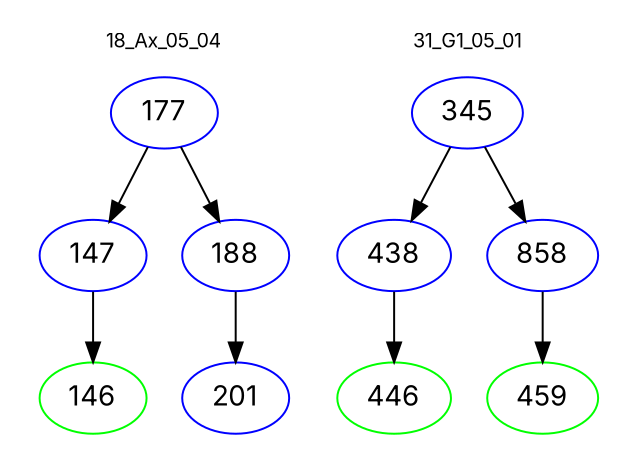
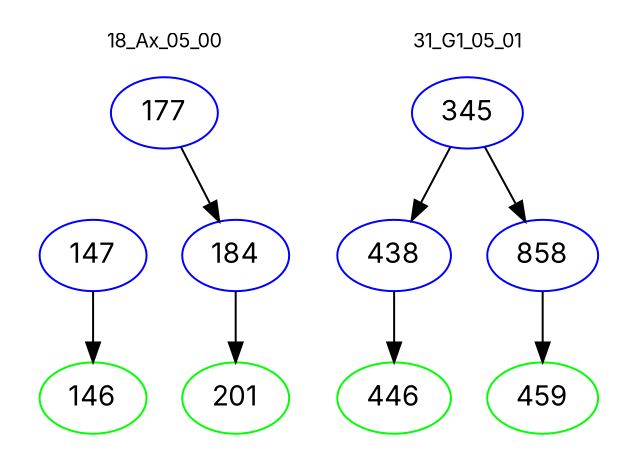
cluster "18_Ax_05_04": label "18_Ax_05_04" -> "18_Ax_05_00"
edge "177" -> "147": removed
node "188": label "188" -> "184"
node "201": color blue -> green
